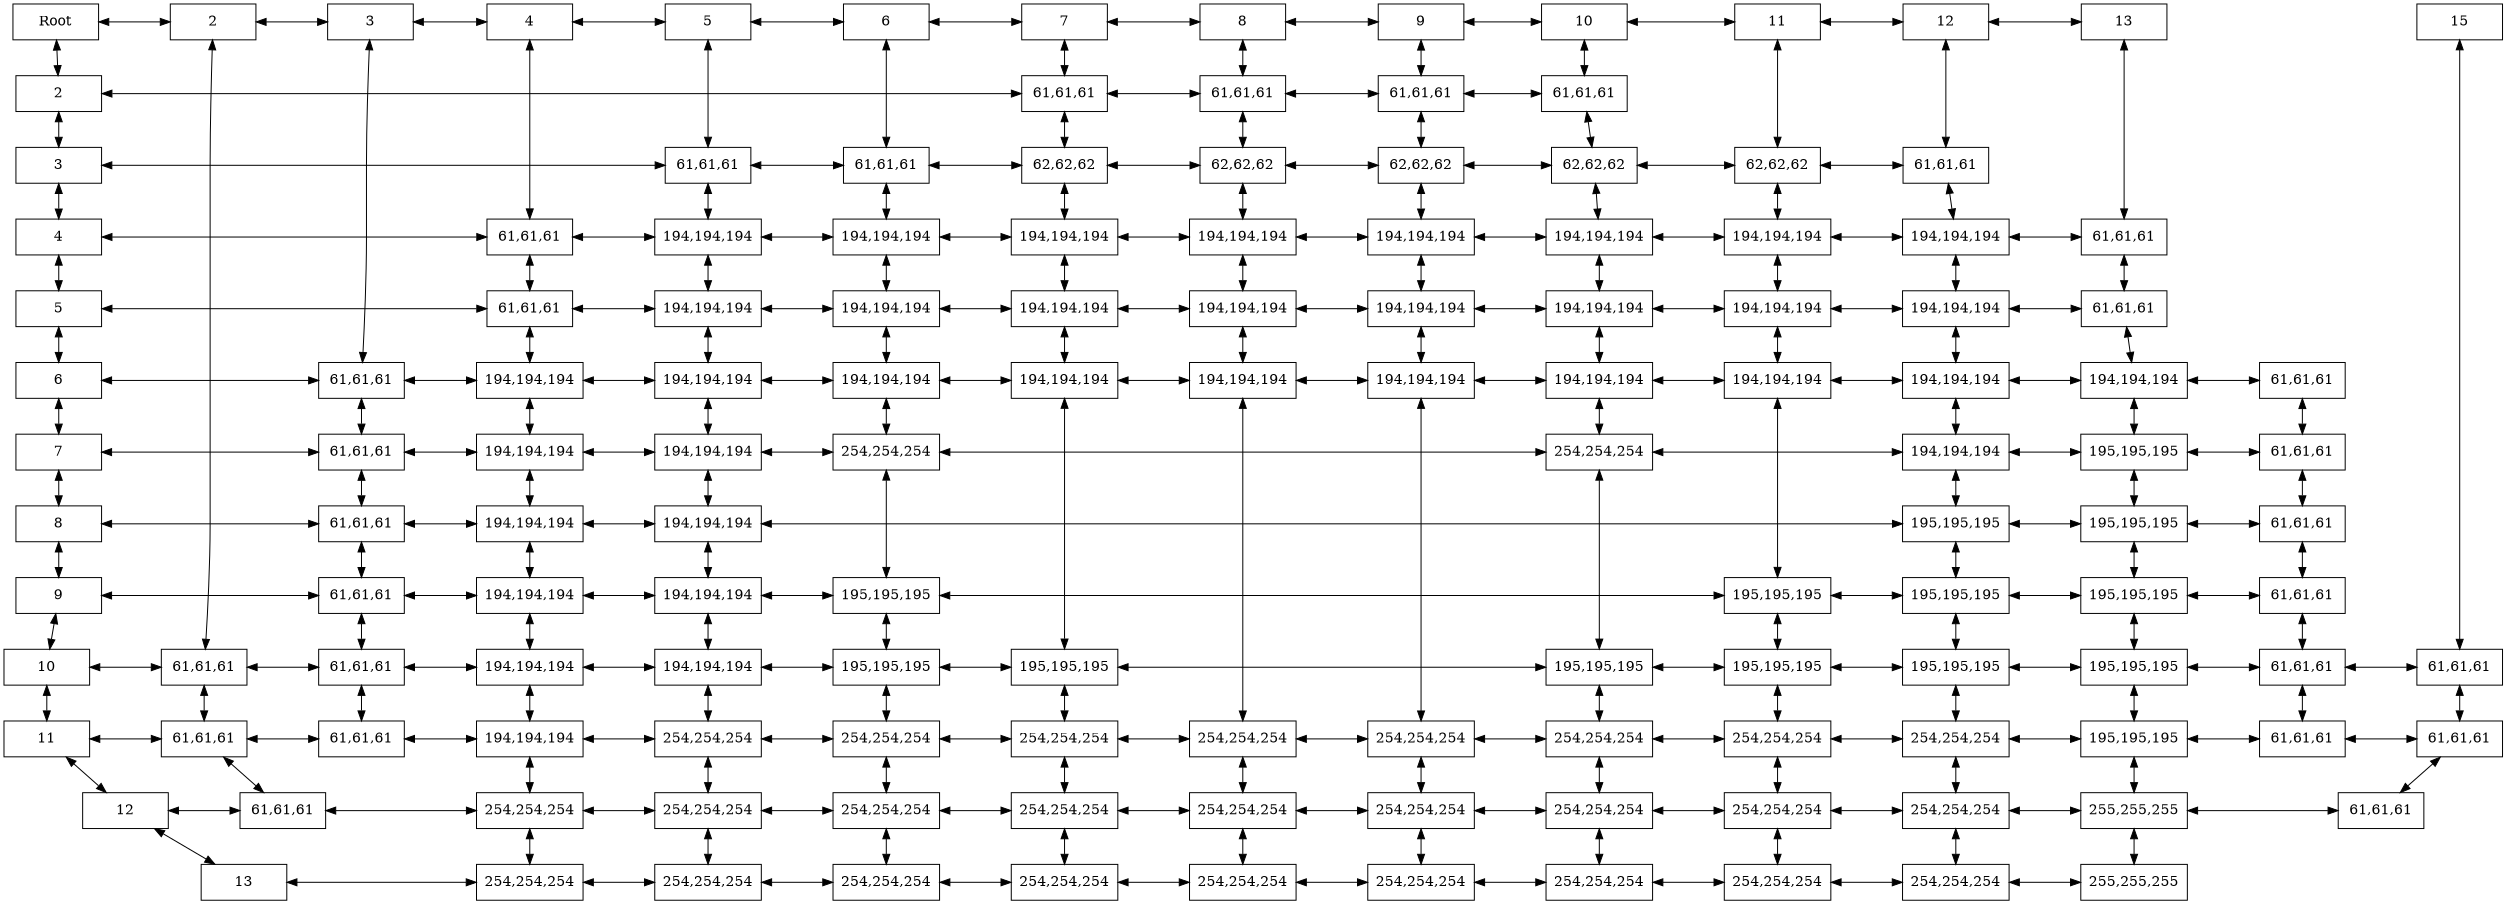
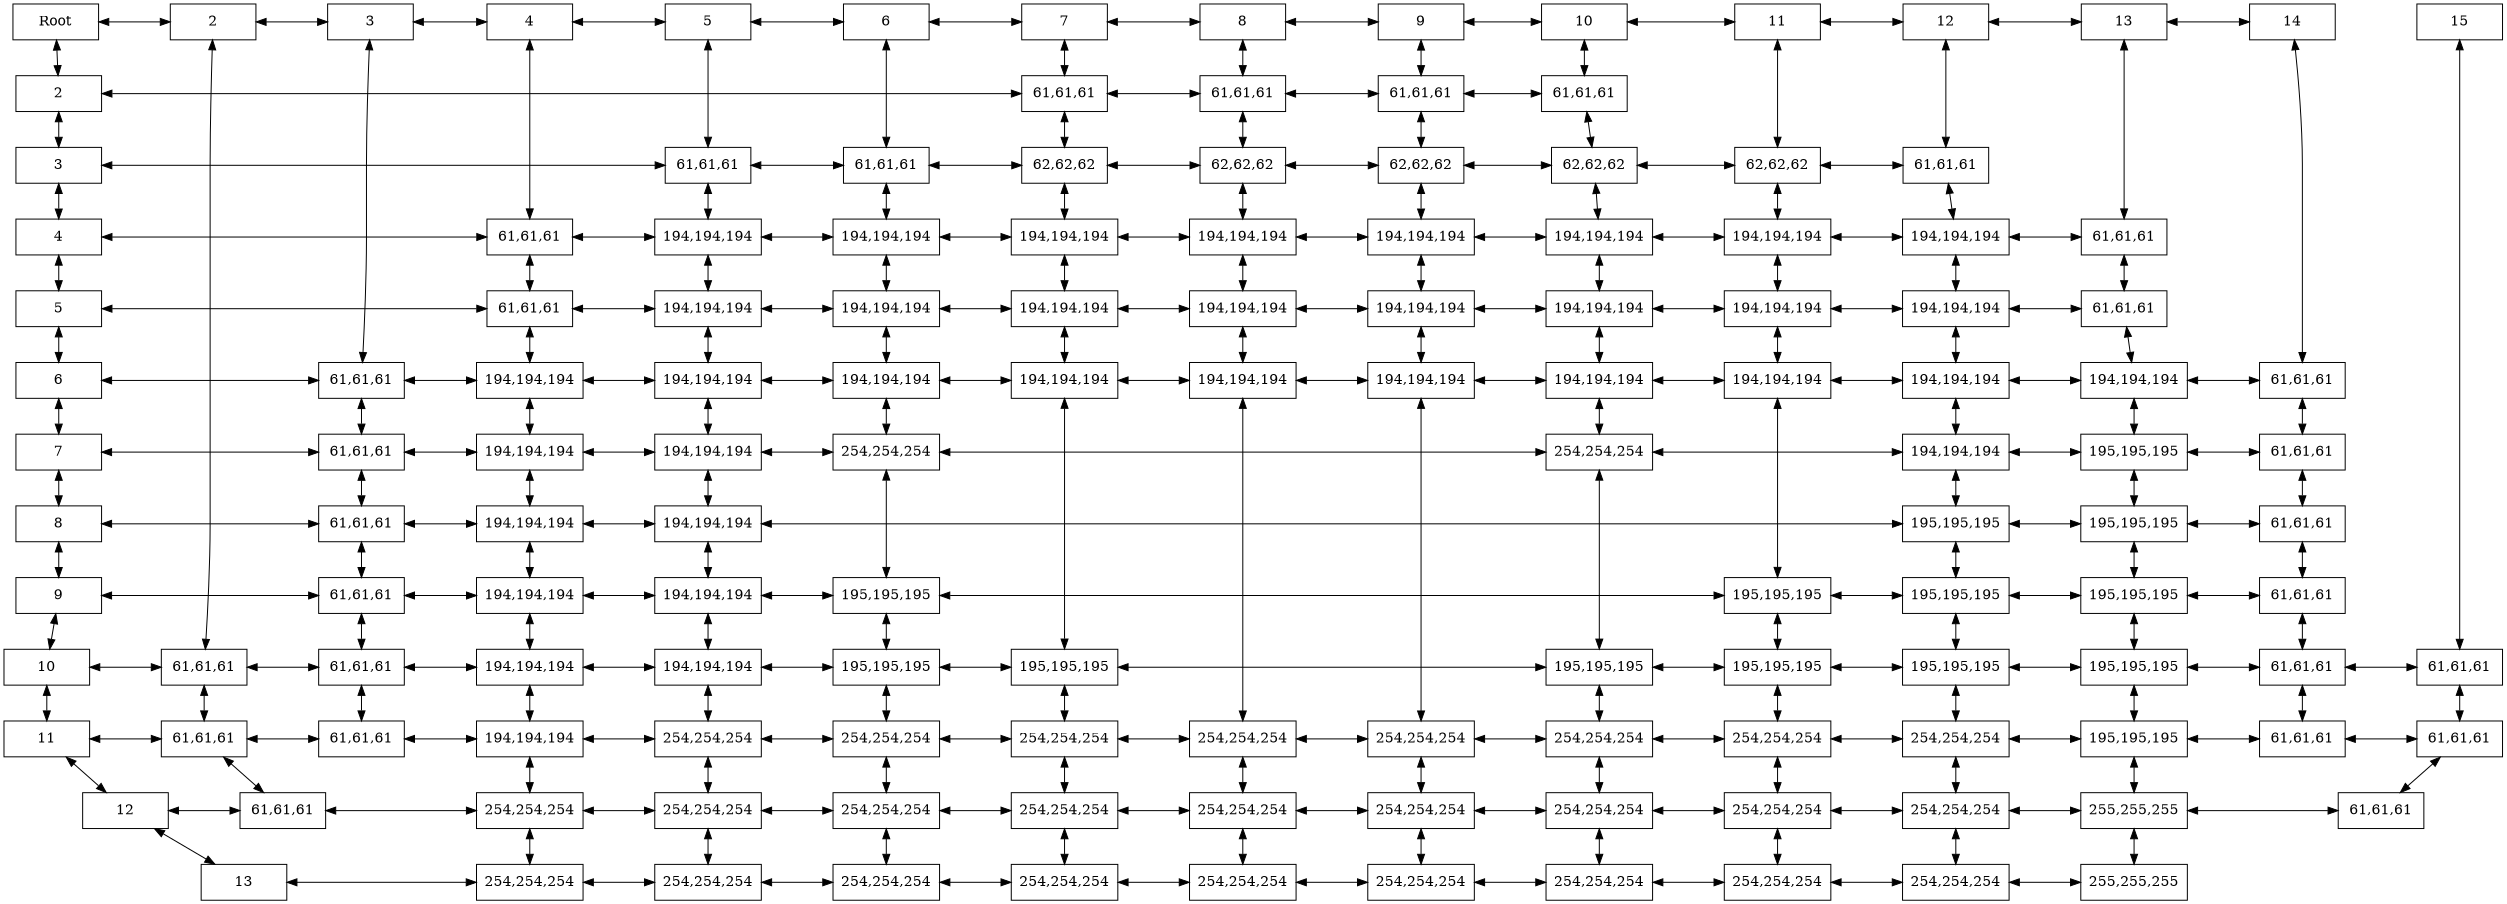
node "14": added
